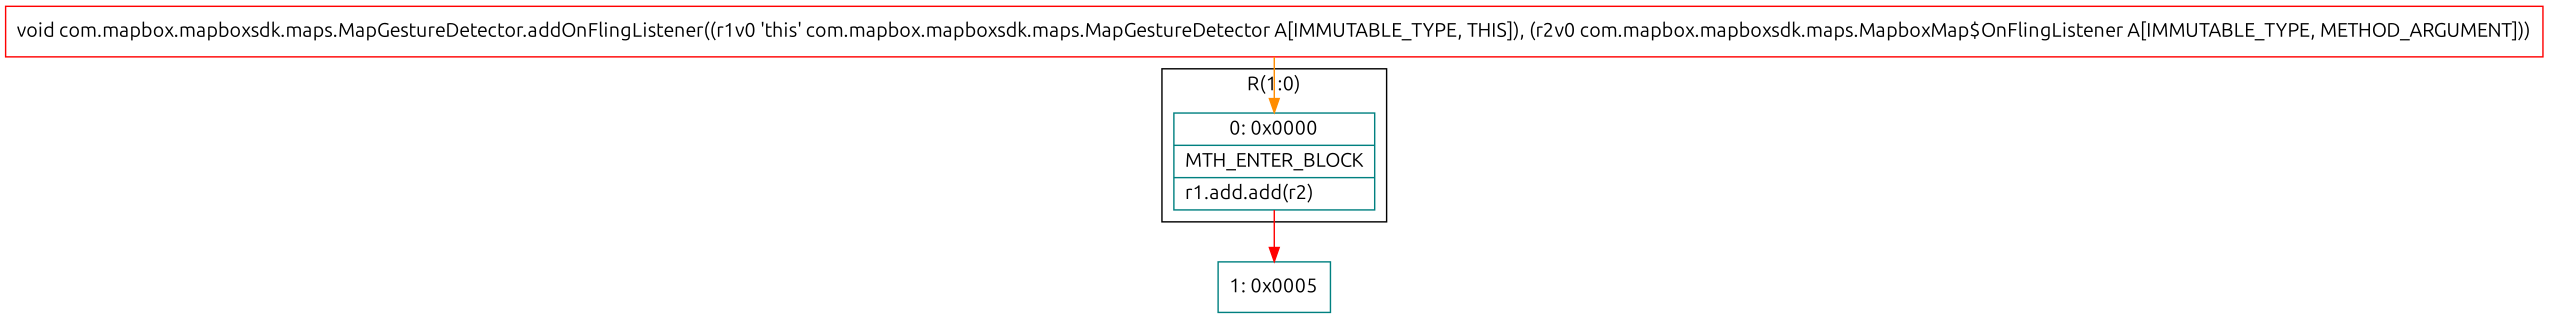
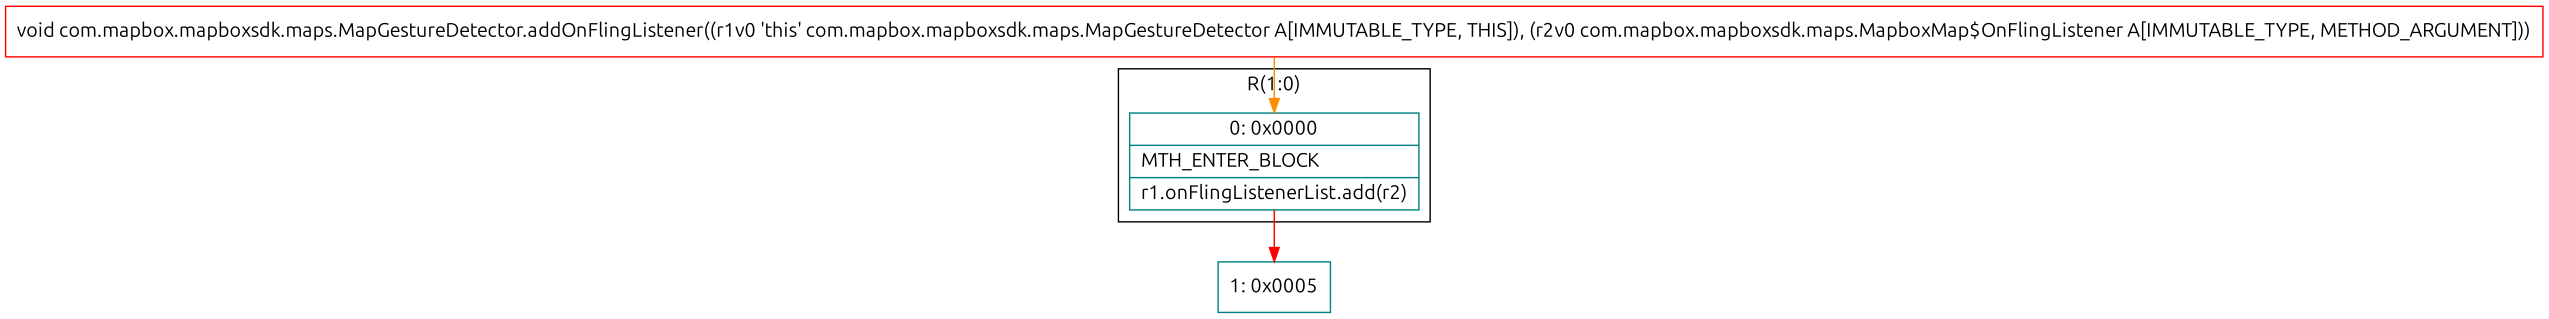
node "0: 0x0000": text "r1.add.add(r2)" -> "r1.onFlingListenerList.add(r2)"
